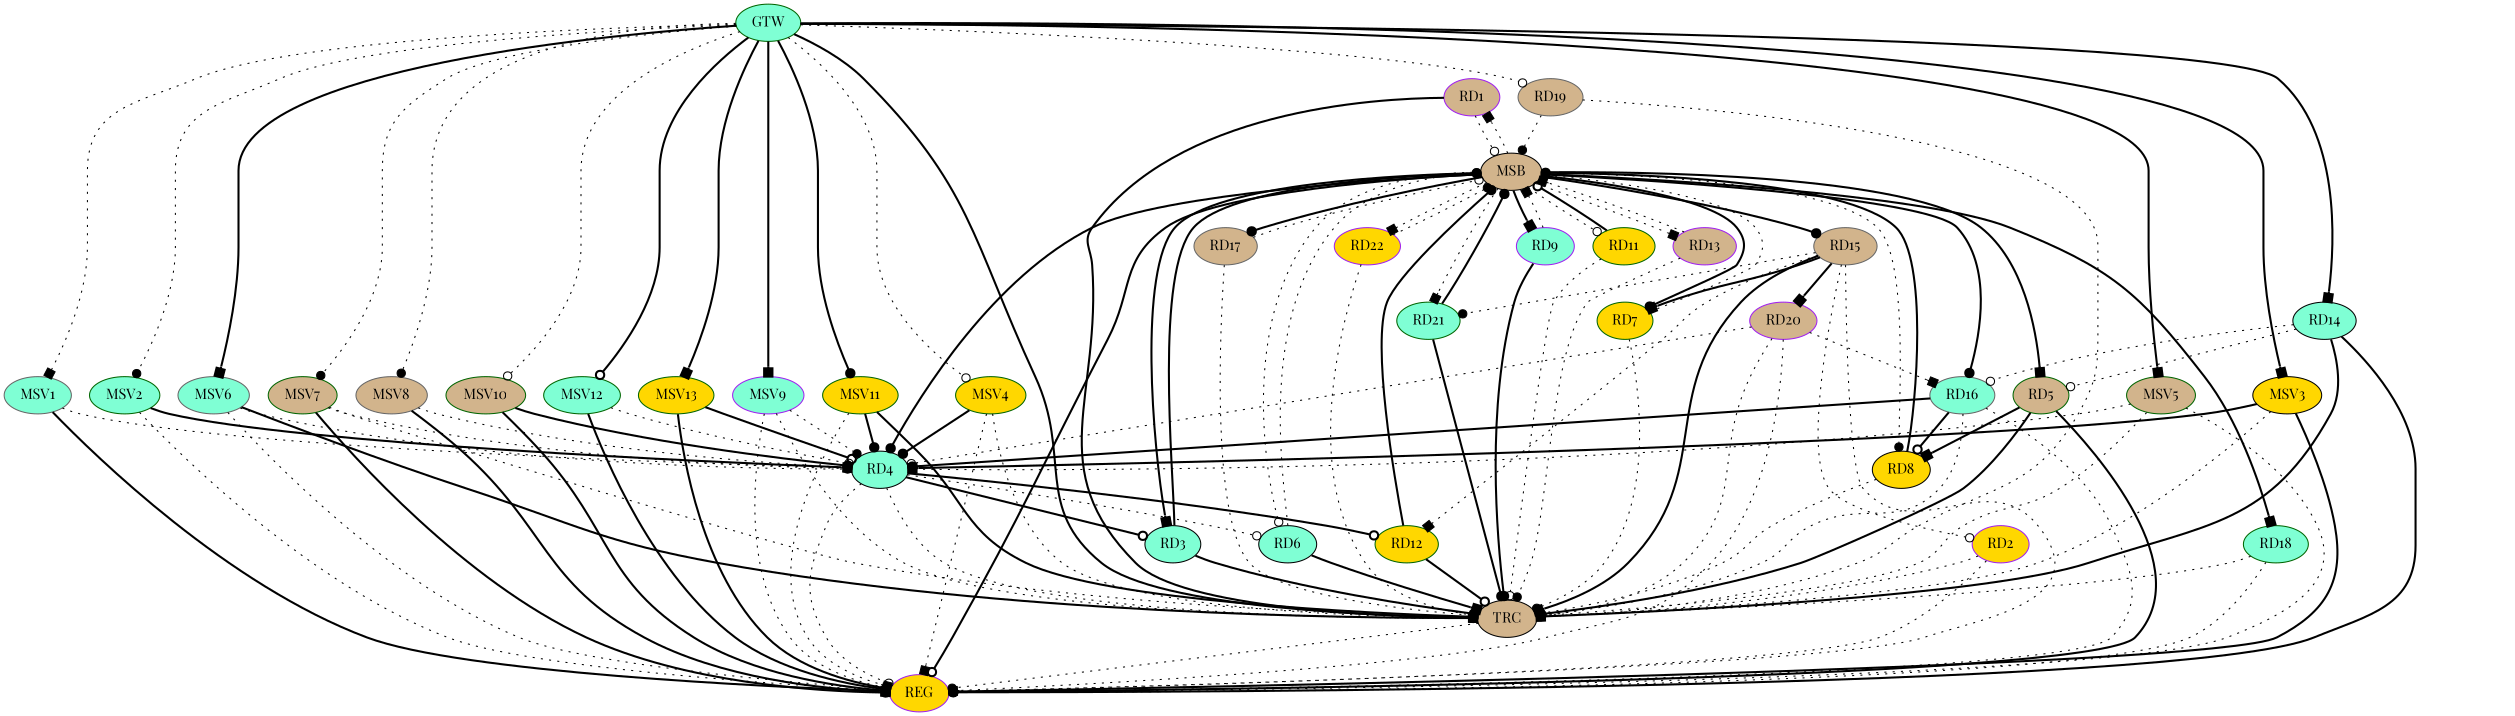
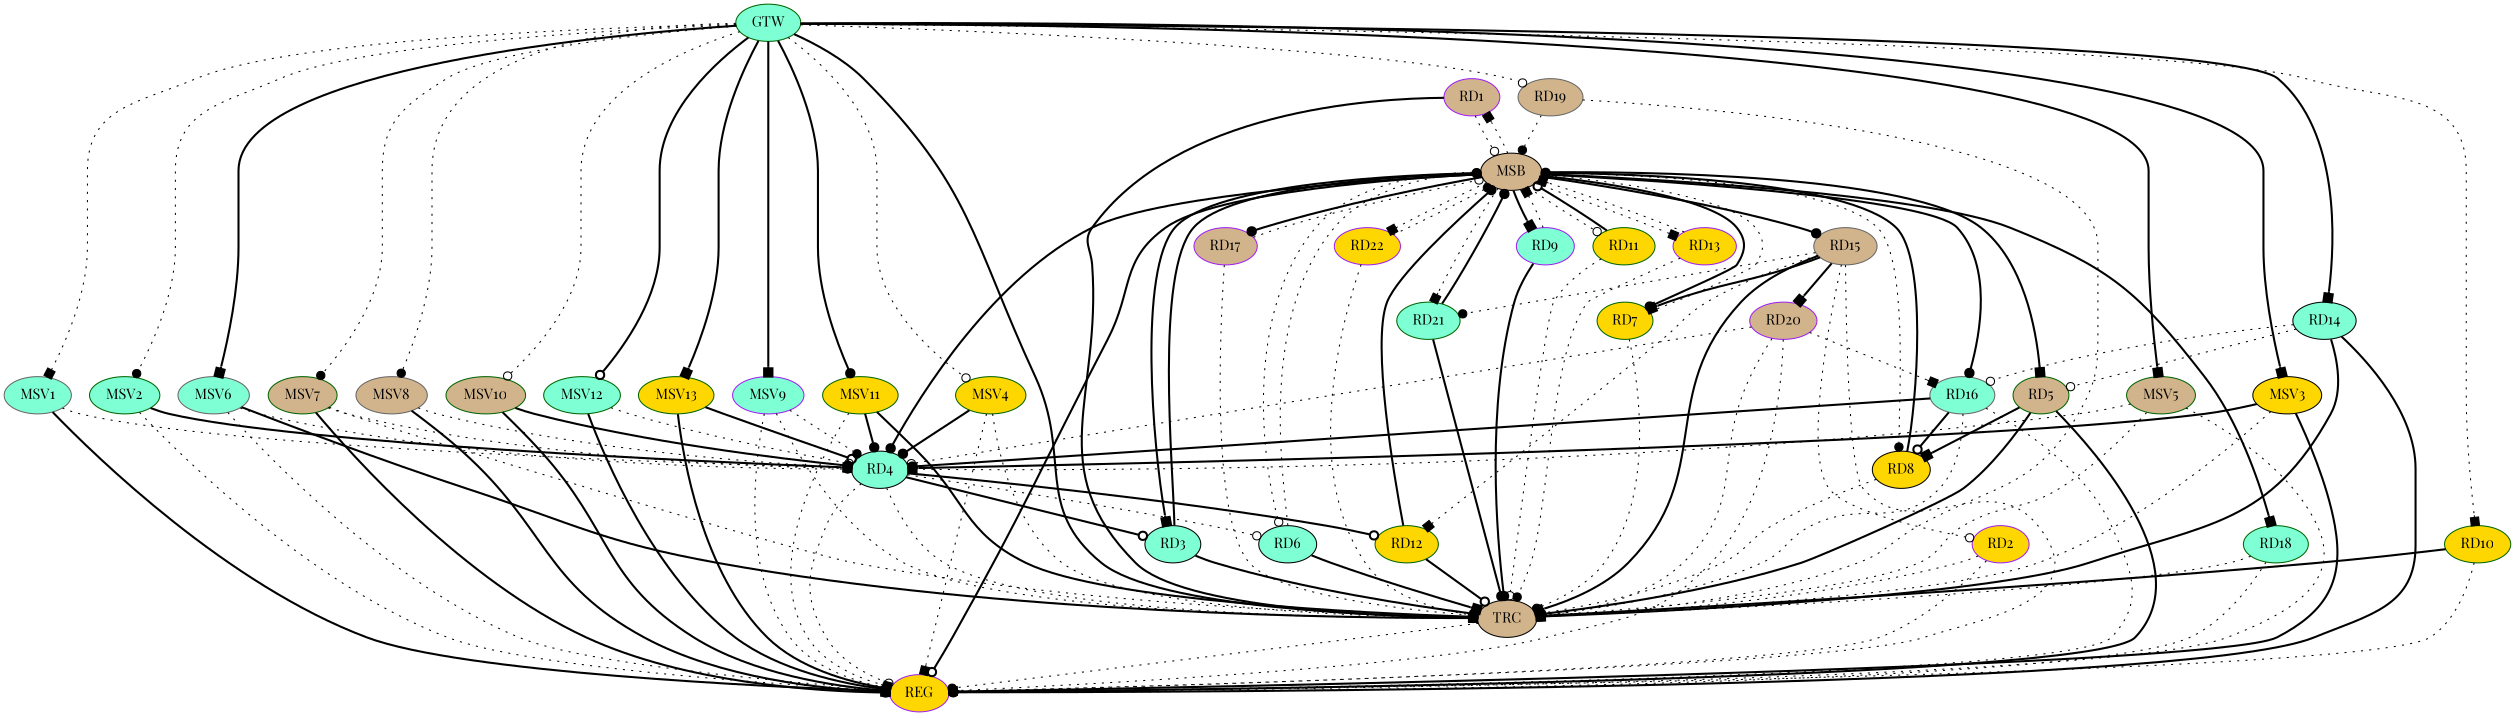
node "RD17": color gray40 -> purple
node "RD13": fillcolor tan -> gold
node "RD10": added
